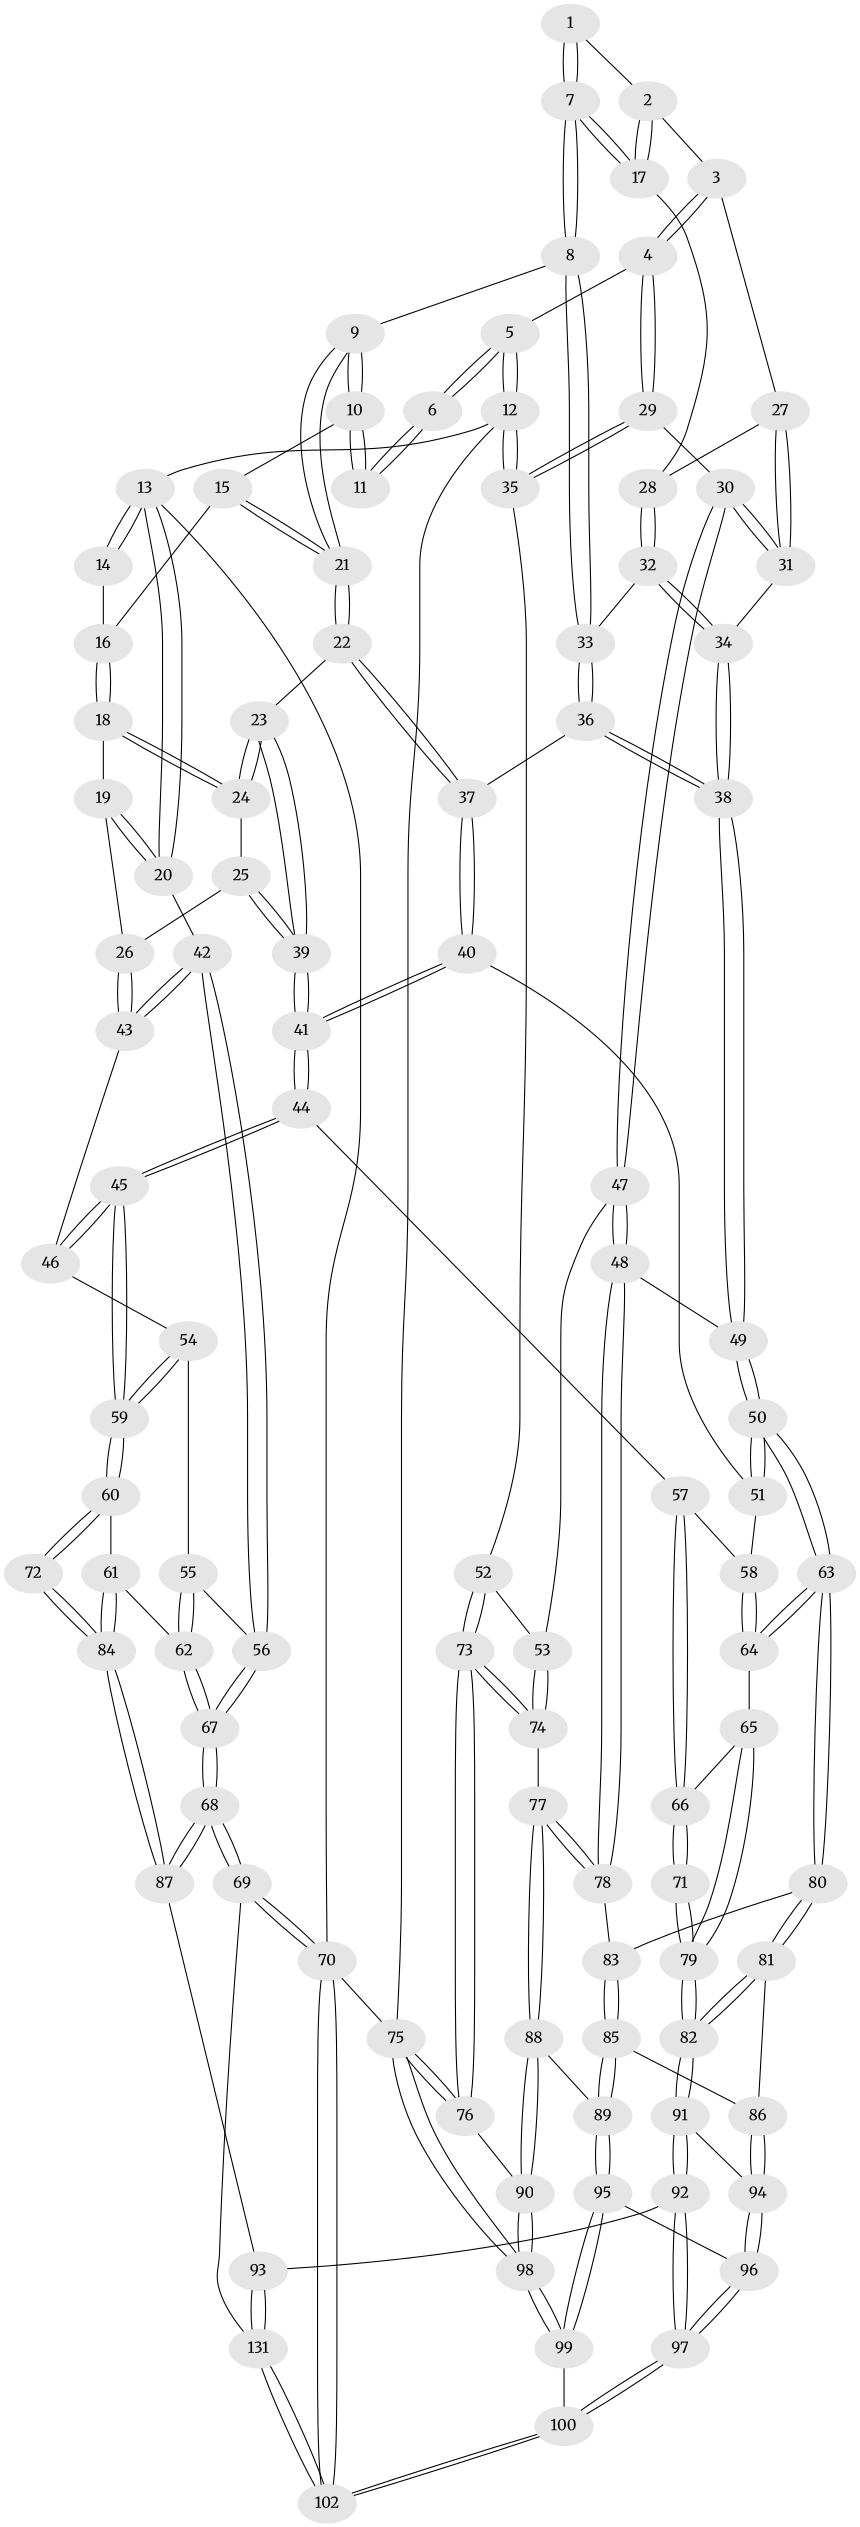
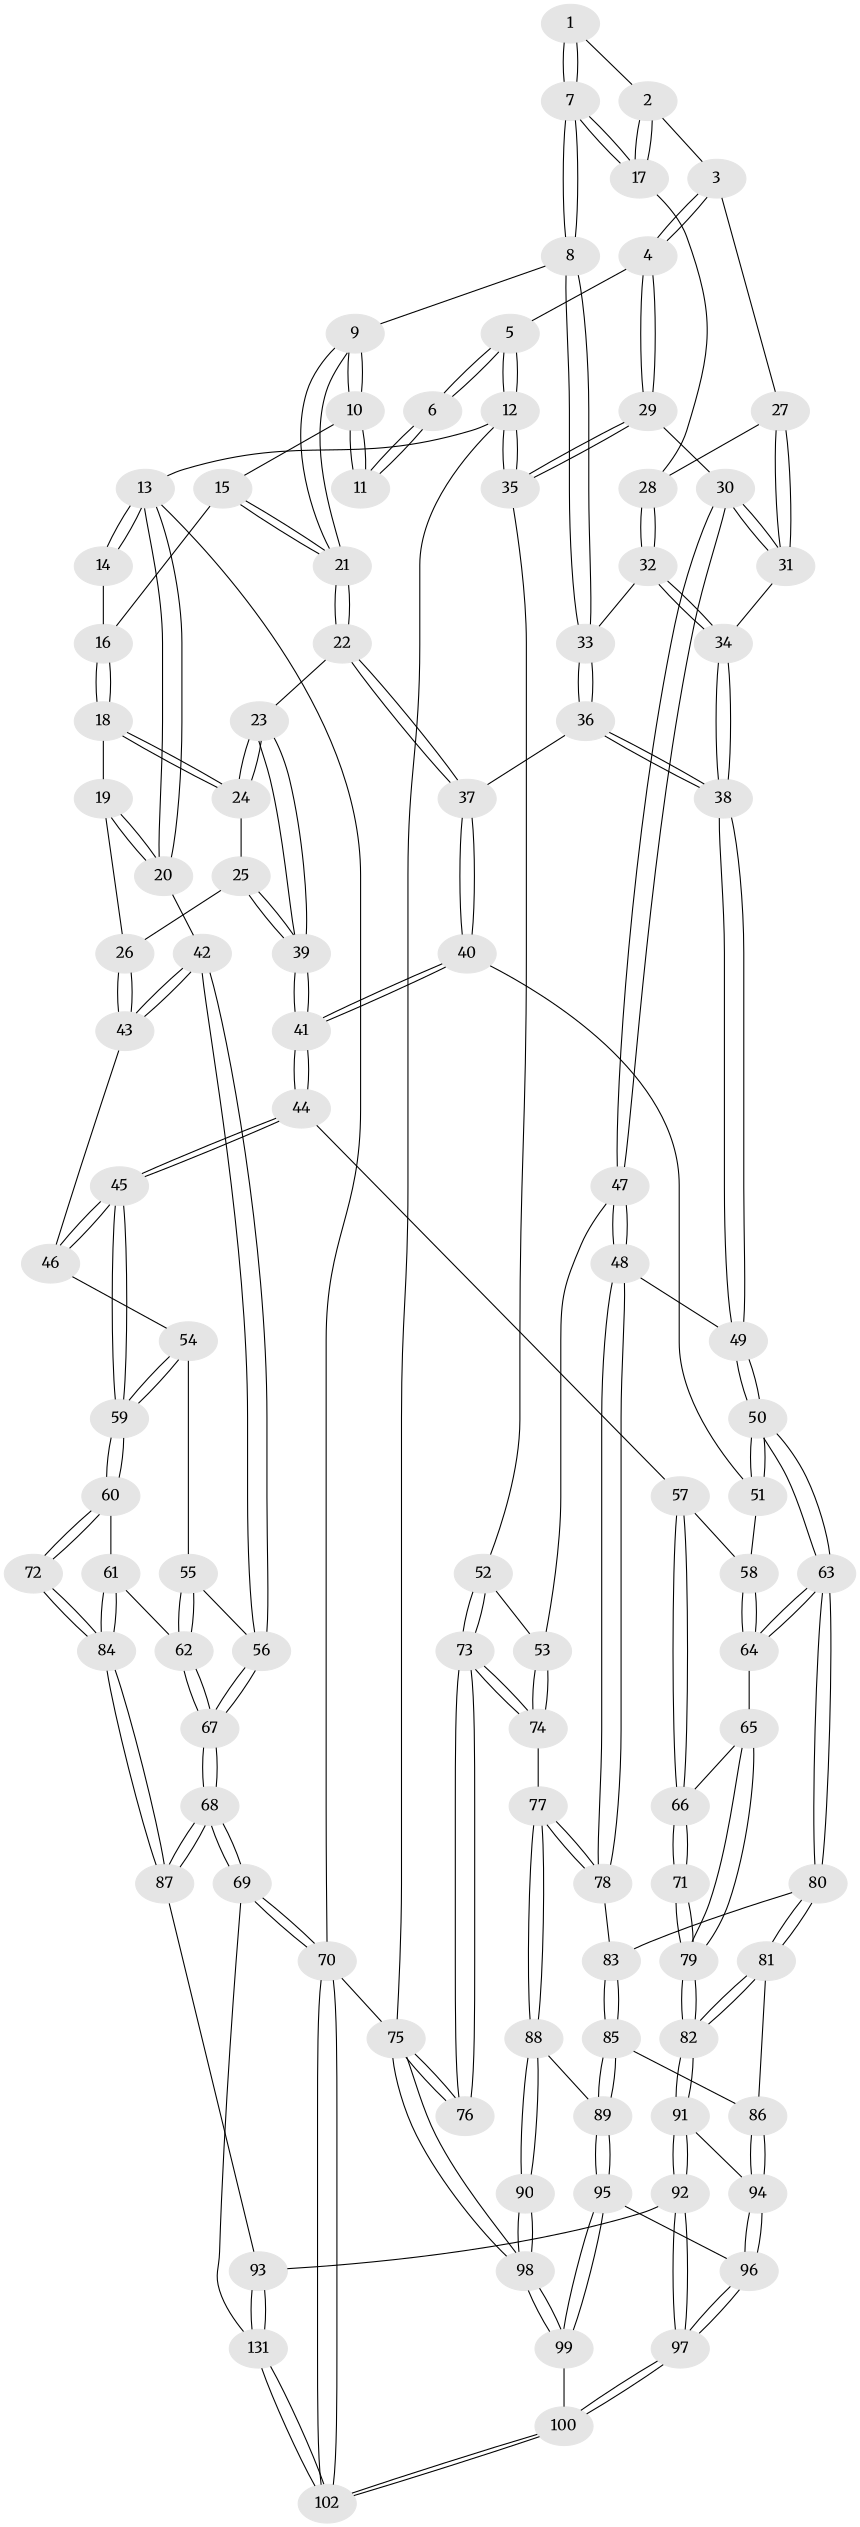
edge "76" -- "90": removed
